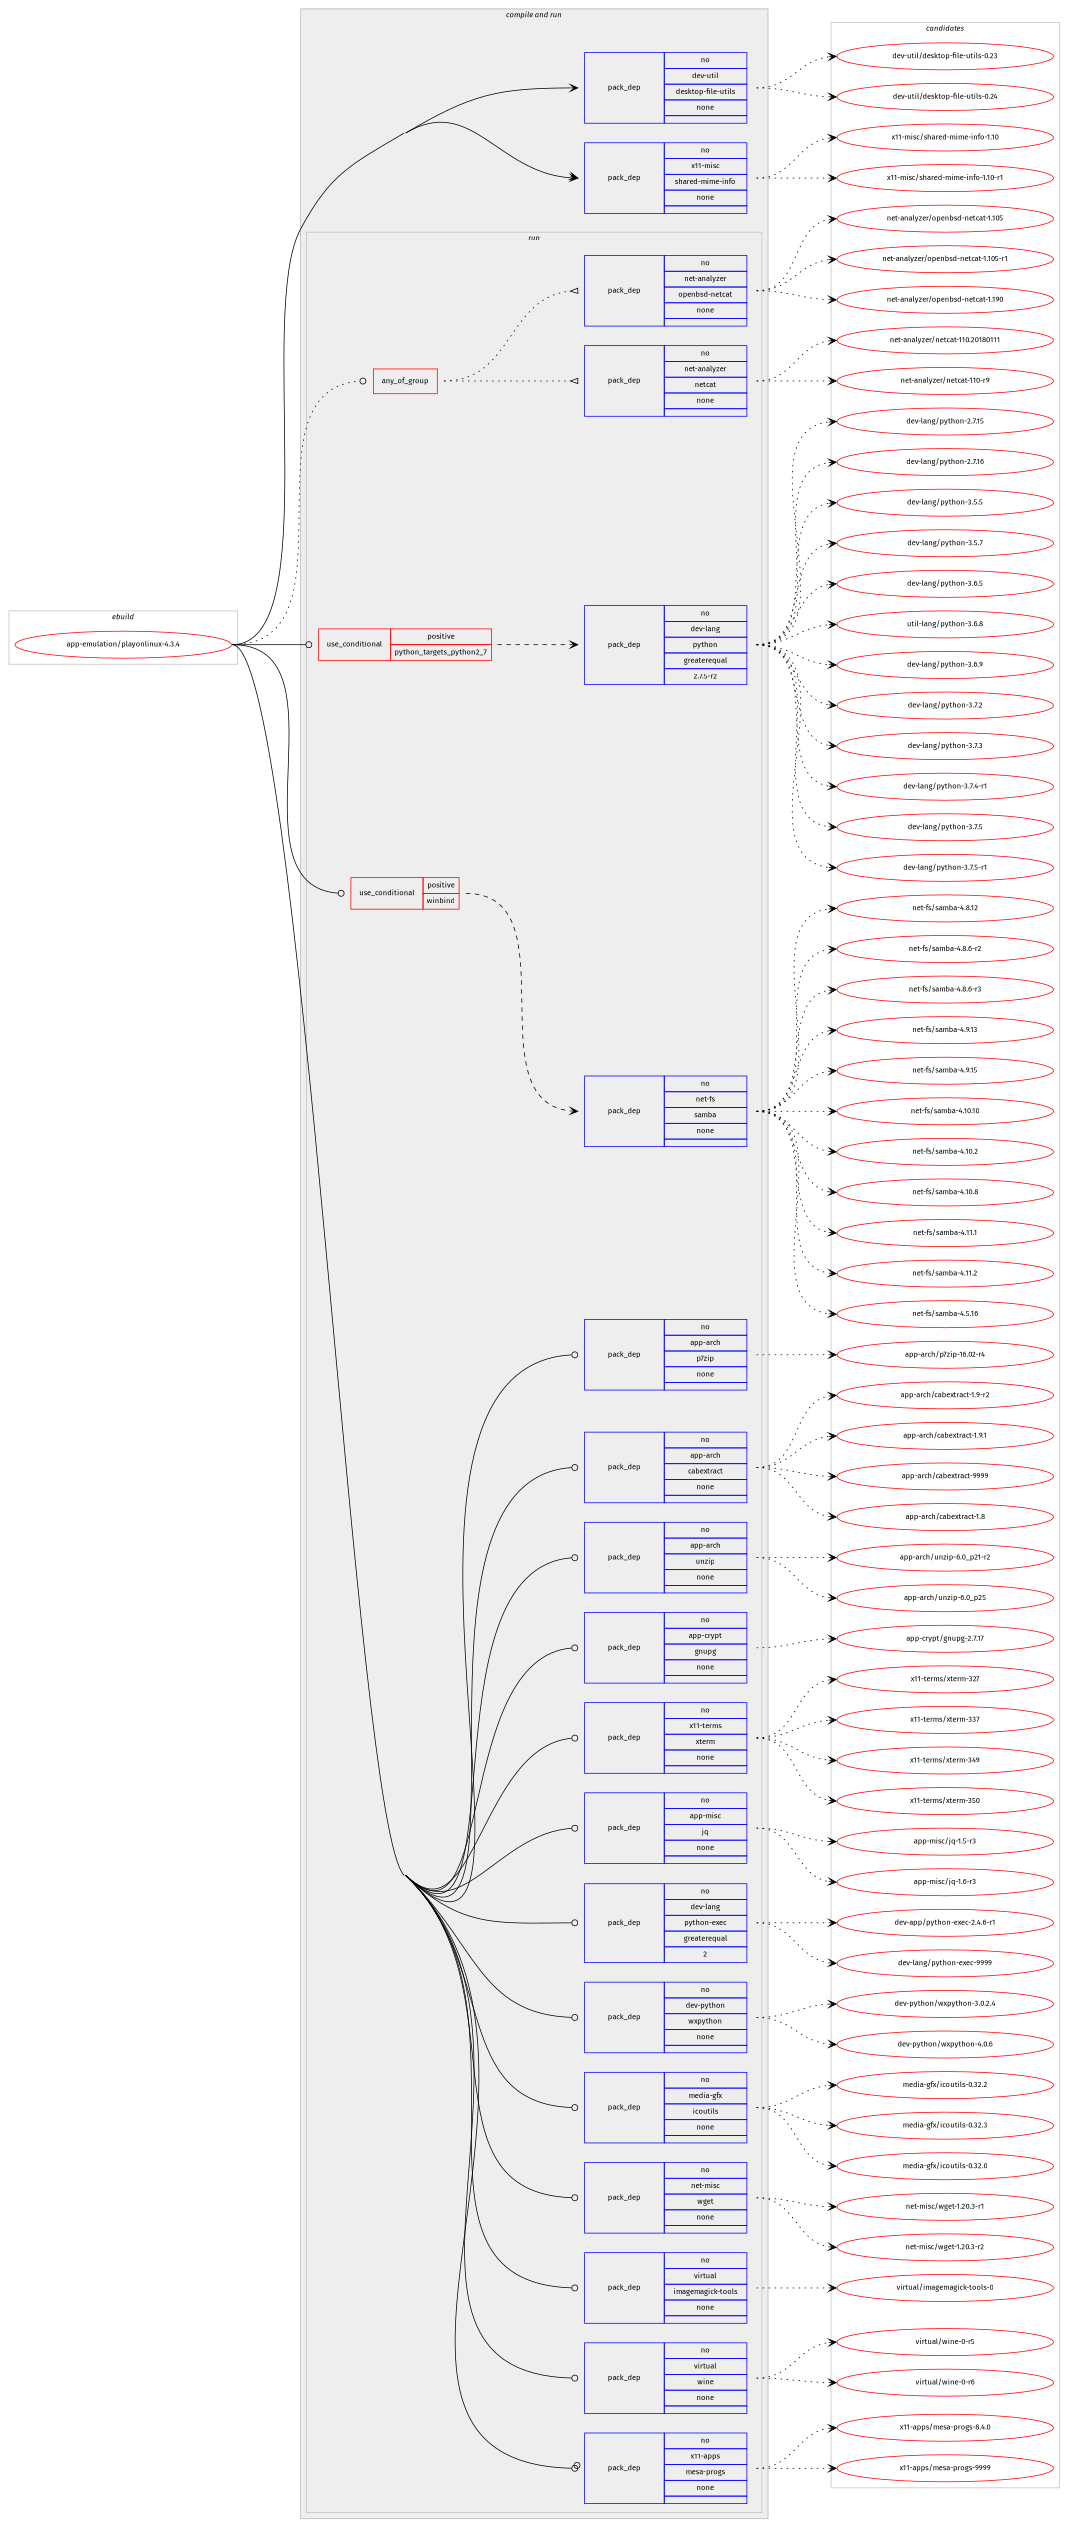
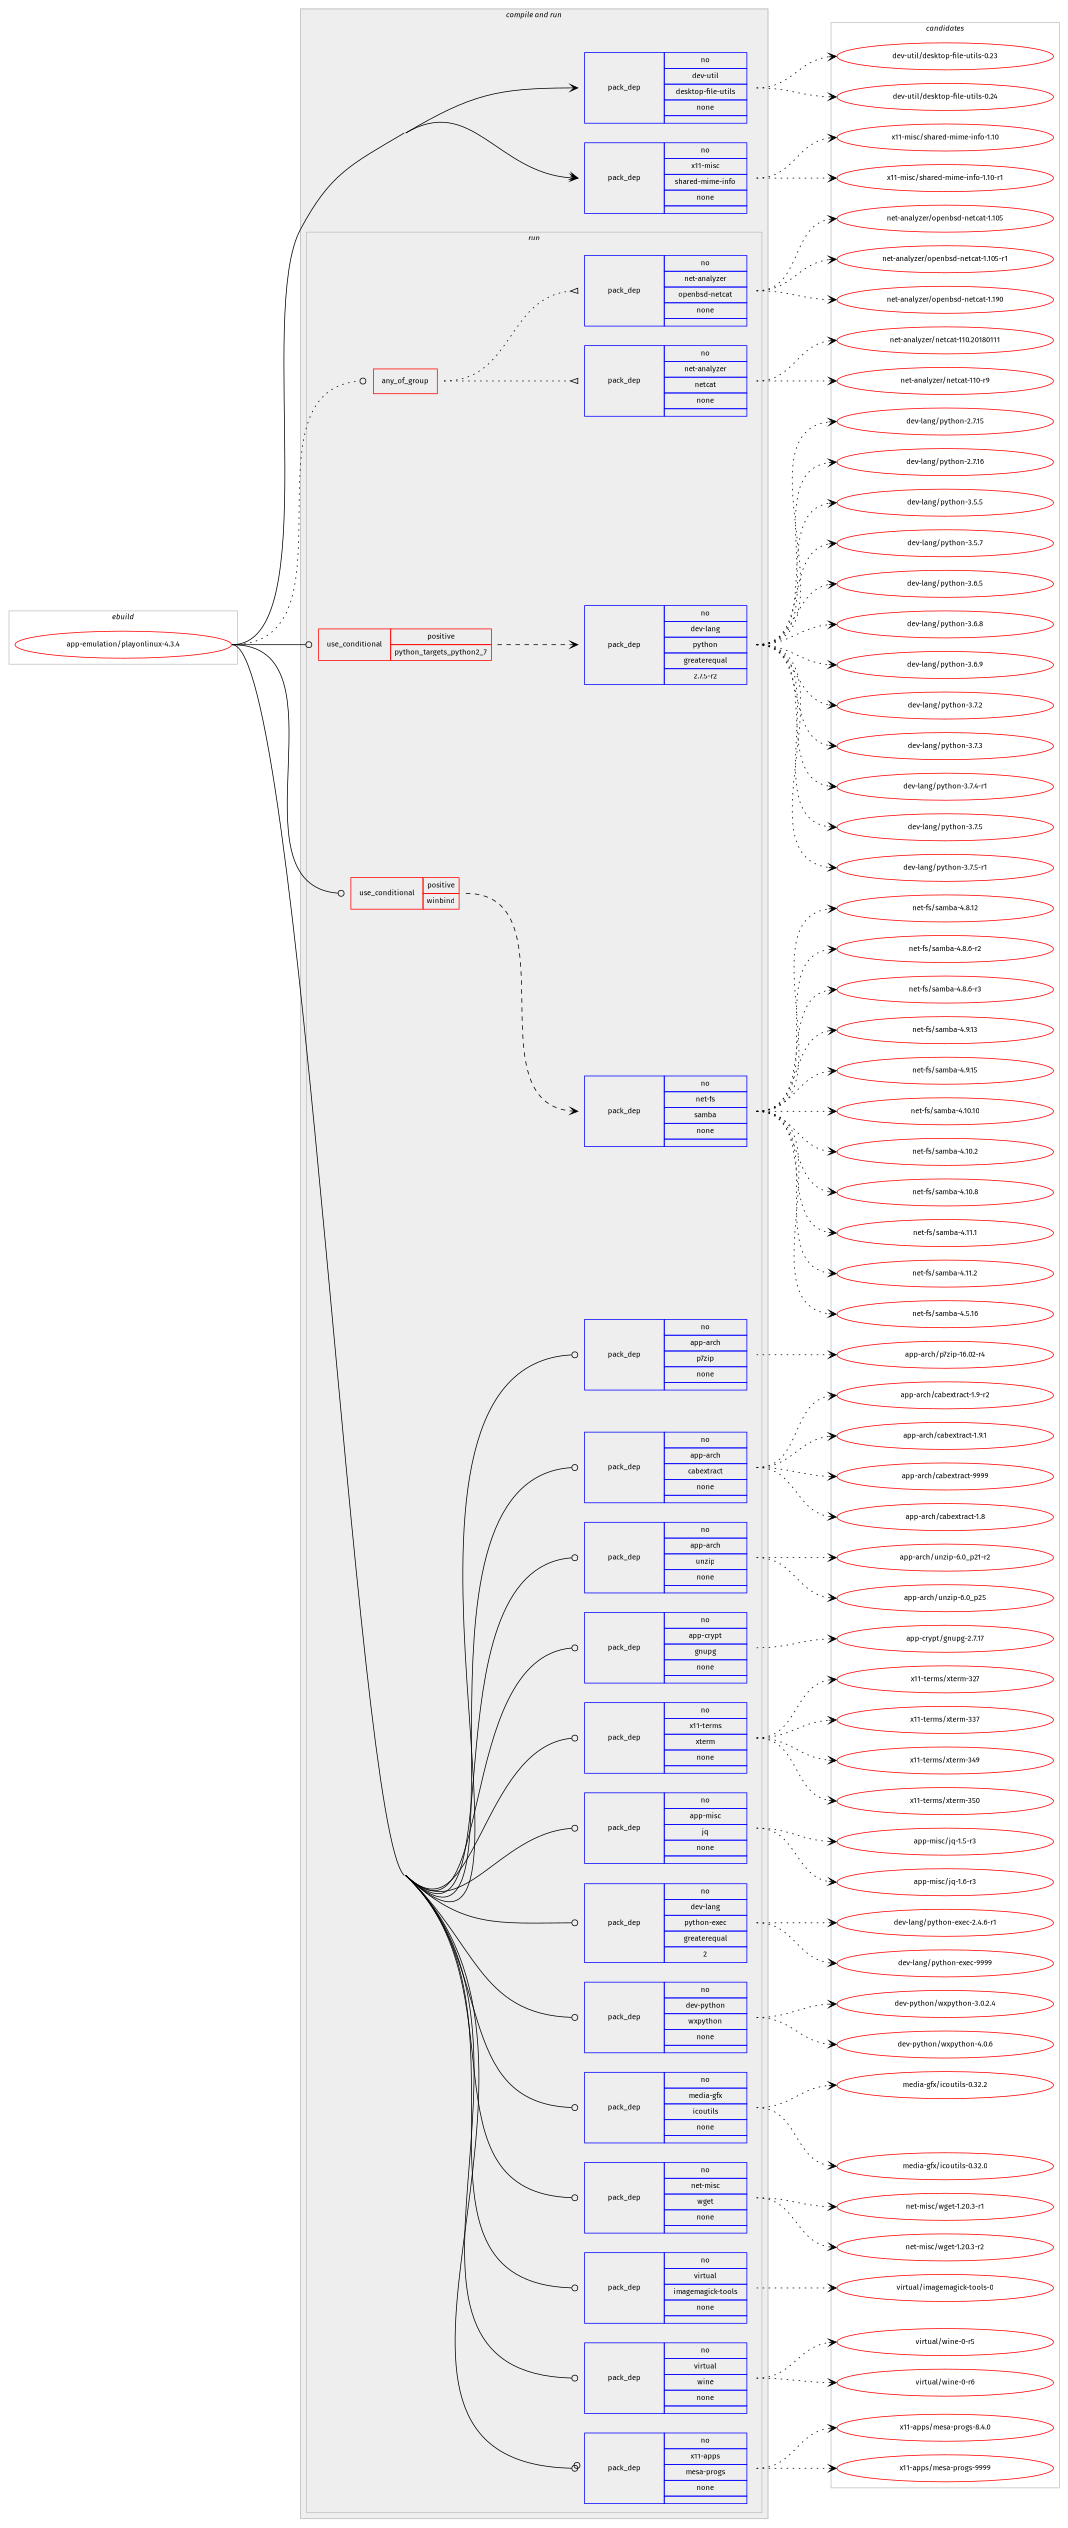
node "util-lang/python-3.6.8": label "util-lang/python-3.6.8" -> "dev-lang/python-3.6.8"
node "dev-app/python-exec-2.4.6-r1": label "dev-app/python-exec-2.4.6-r1" -> "dev-lang/python-exec-2.4.6-r1"
node "media-gfx/icoutils-0.32.3": removed
